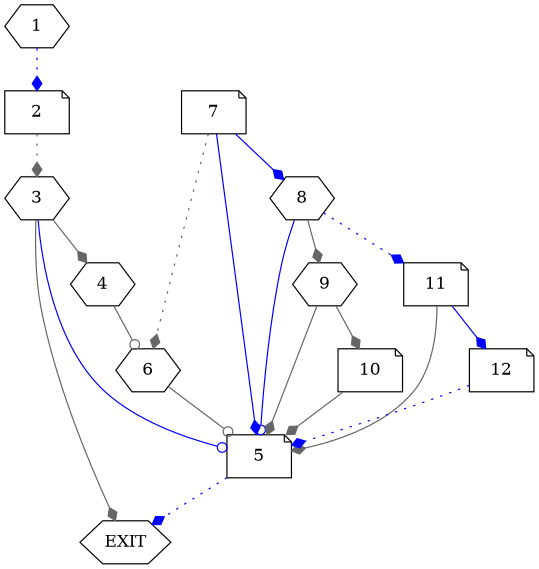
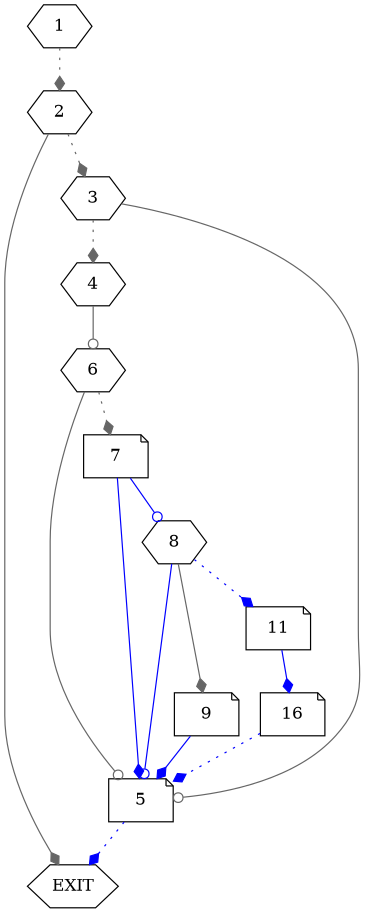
edge "1" -> "2": color blue -> gray40
node "2": shape note -> hexagon
edge "7" -> "8": arrowhead diamond -> odot
edge "7" -> "6": reversed
edge "3" -> "4": style solid -> dotted
node "9": shape hexagon -> note
edge "9" -> "5": color gray40 -> blue
edge "3" -> "EXIT": now "2" -> "EXIT"
edge "3" -> "5": color blue -> gray40
node "10": removed
node "12": label "12" -> "16"
edge "11" -> "5": removed
